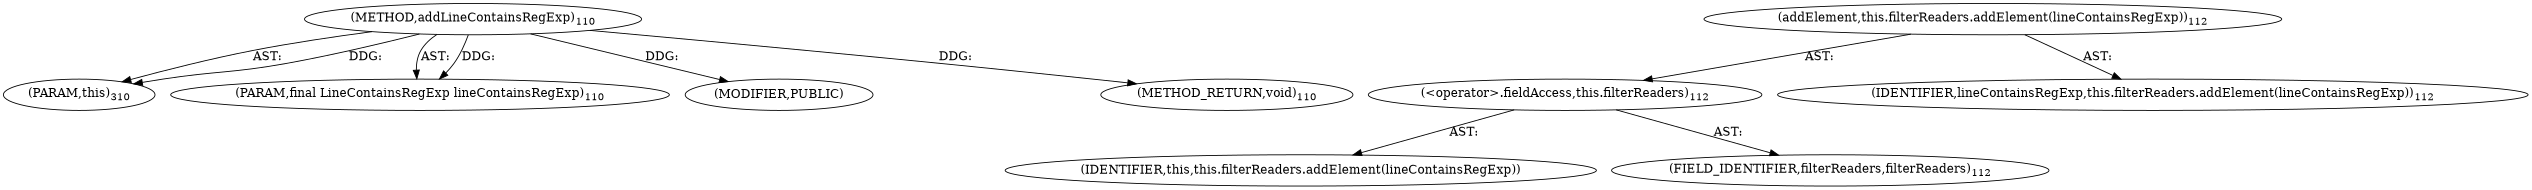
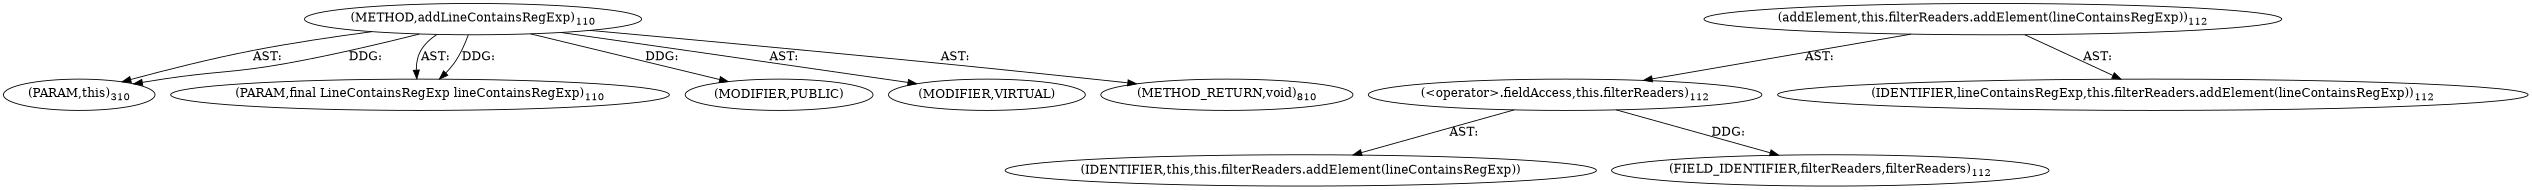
edge "(METHOD,addLineContainsRegExp)" -> "(METHOD_RETURN,void)": label "DDG: " -> "AST: "
node "(METHOD_RETURN,void)": text "110" -> "810"
node "(MODIFIER,VIRTUAL)": added
edge "(<operator>.fieldAccess,this.filterReaders)" -> "(FIELD_IDENTIFIER,filterReaders,filterReaders)": label "AST: " -> "DDG: "
